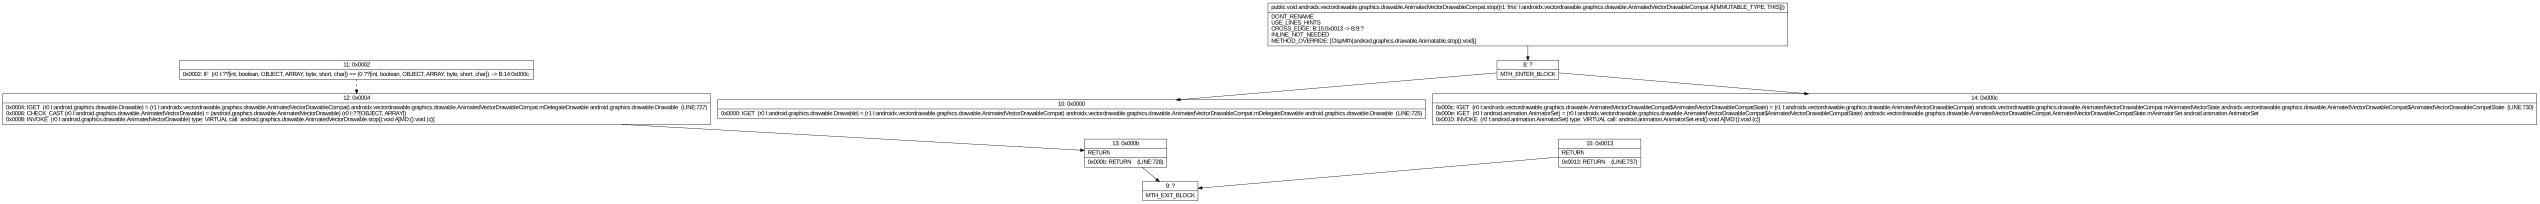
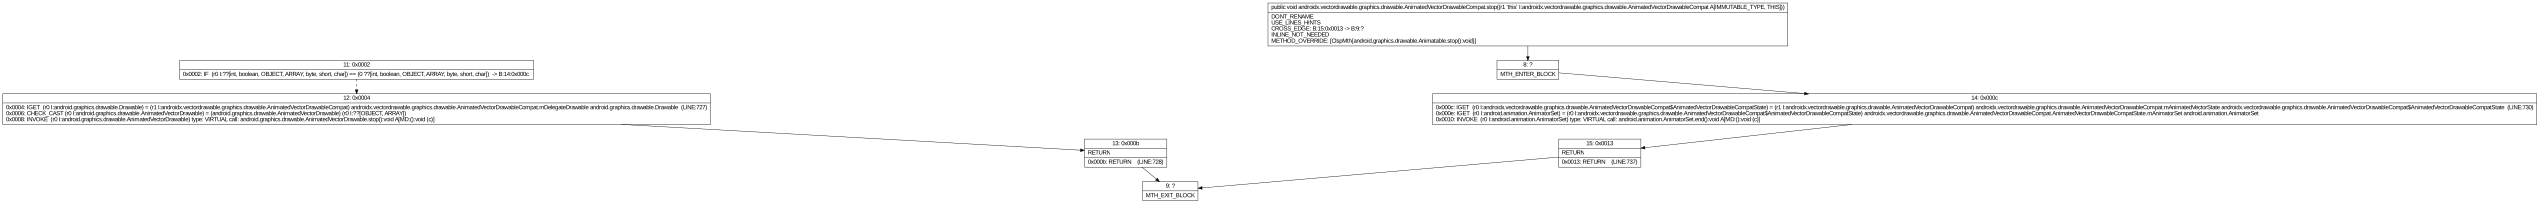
node "10: 0x0000": removed
edge "14: 0x000c" -> "15: 0x0013": added
